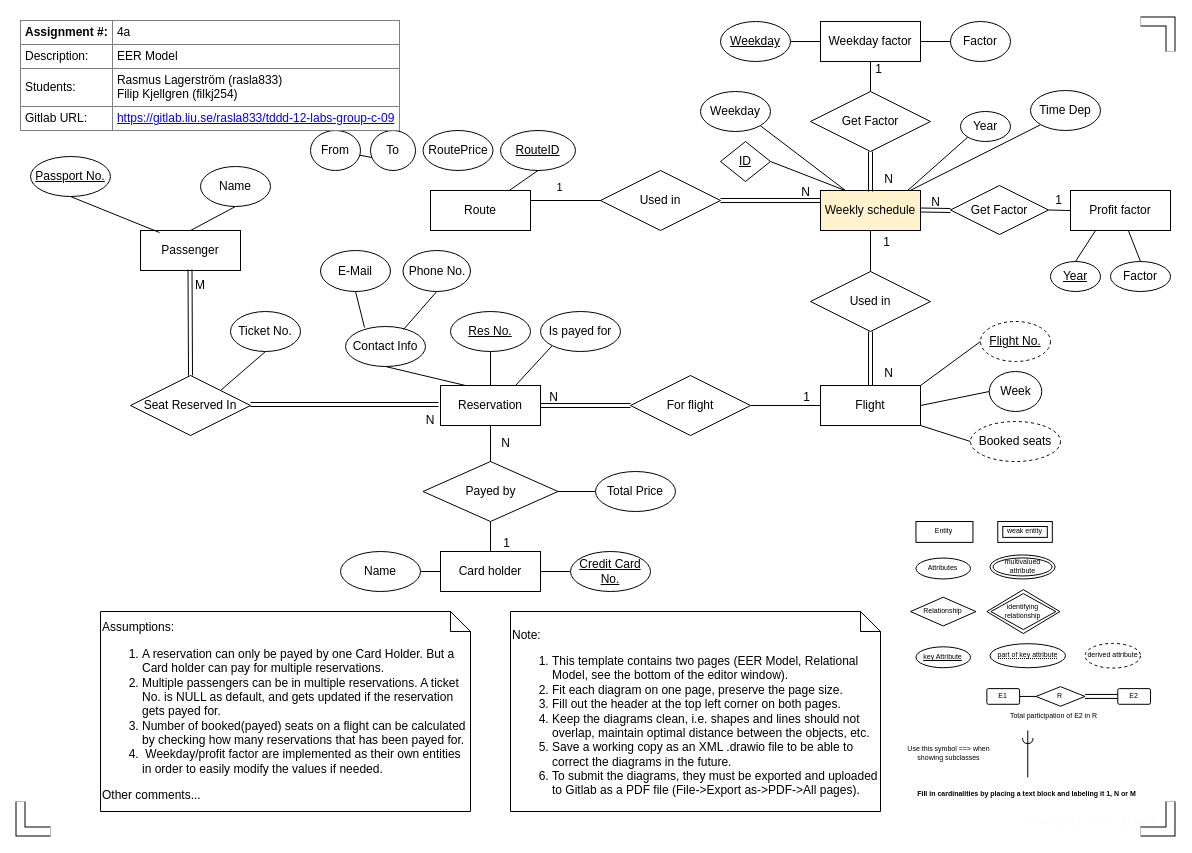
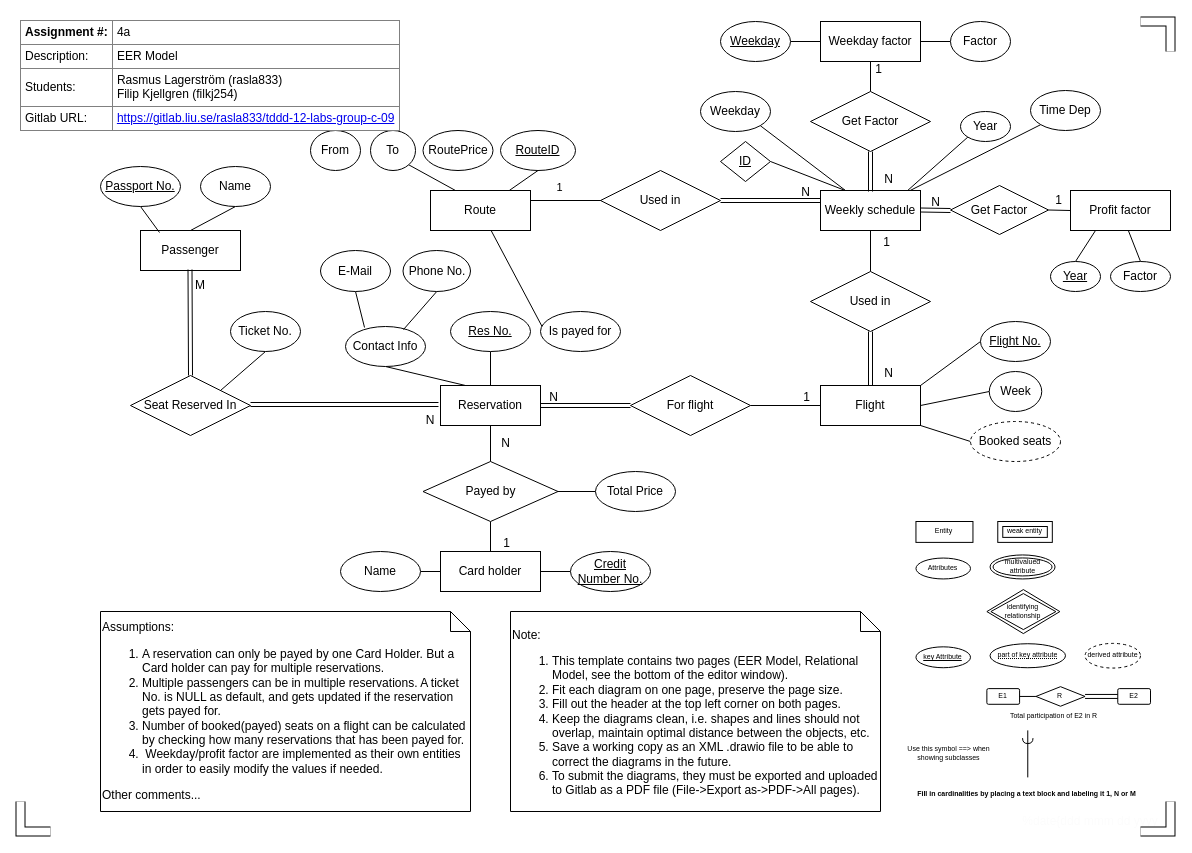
edge "From" -- "To": now "Route" -- "To"
node "Passport No.": moved (71, 177) -> (141, 187)
node "Weekly schedule": fillcolor #fff2cc -> #ffffff
node "Flight No.": style dashed -> solid
edge "Is payed for" -- "Reservation": now "Is payed for" -- "Route"
node "Credit Card No.": label "Credit Card No." -> "Credit Number No."
node "Relationship": removed
